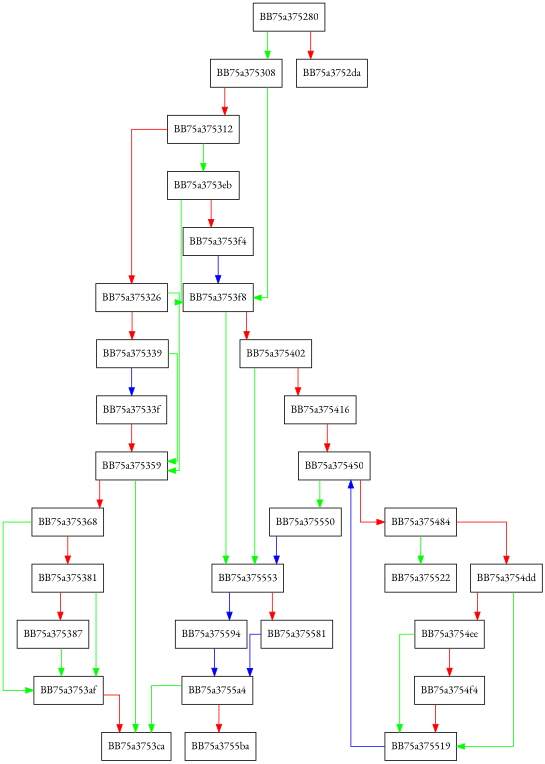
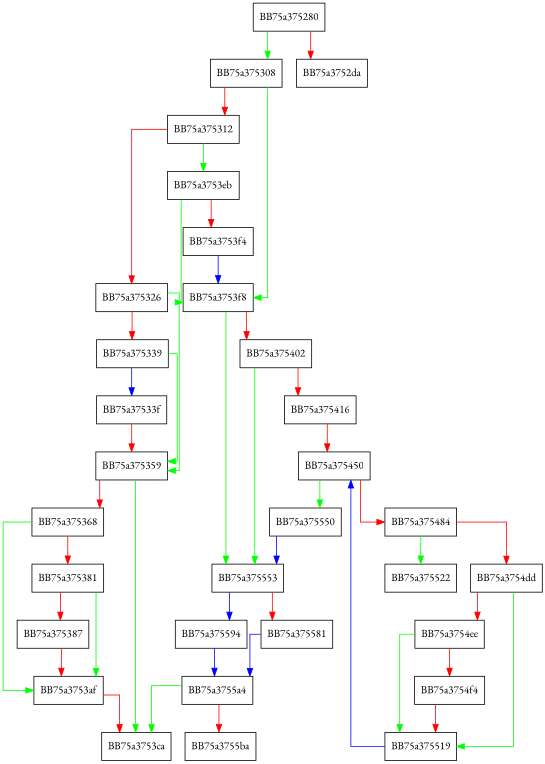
edge "BB75a375387" -> "BB75a3753af": color green -> red
